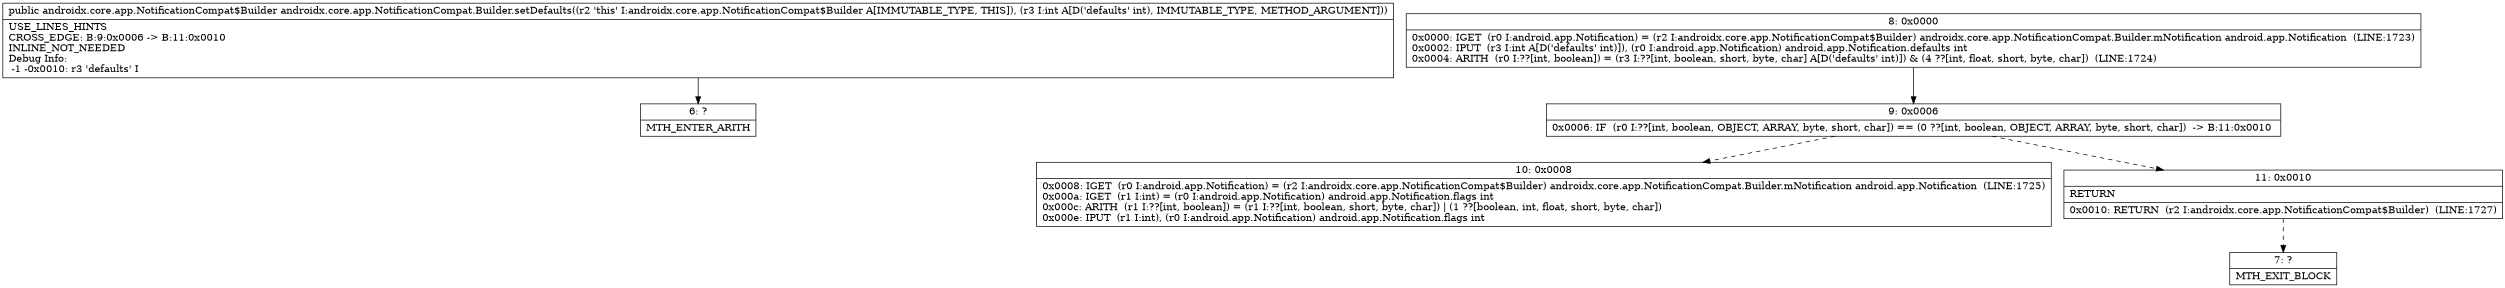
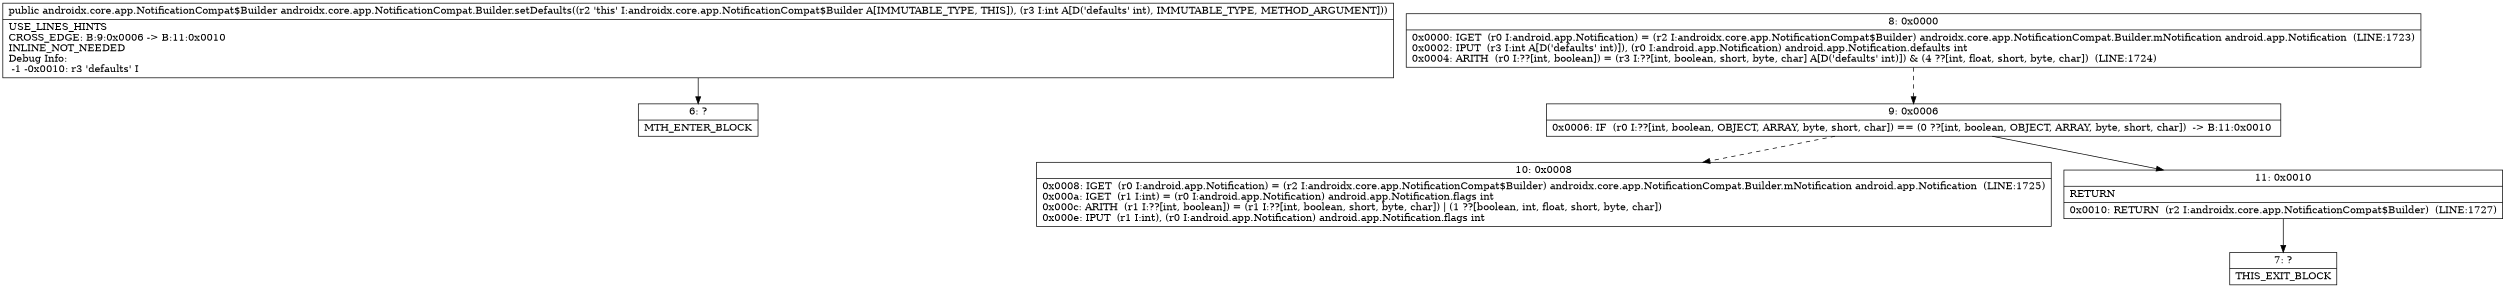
edge "8: 0x0000" -> "9: 0x0006": style solid -> dashed
node "6: ?": text "MTH_ENTER_ARITH" -> "MTH_ENTER_BLOCK"
edge "9: 0x0006" -> "11: 0x0010": style dashed -> solid
edge "11: 0x0010" -> "7: ?": style dashed -> solid
node "7: ?": text "MTH_EXIT_BLOCK" -> "THIS_EXIT_BLOCK"
